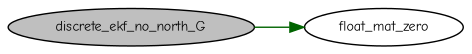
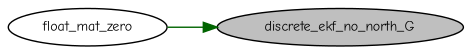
edge "discrete_ekf_no_north_G" -> "float_mat_zero": reversed
